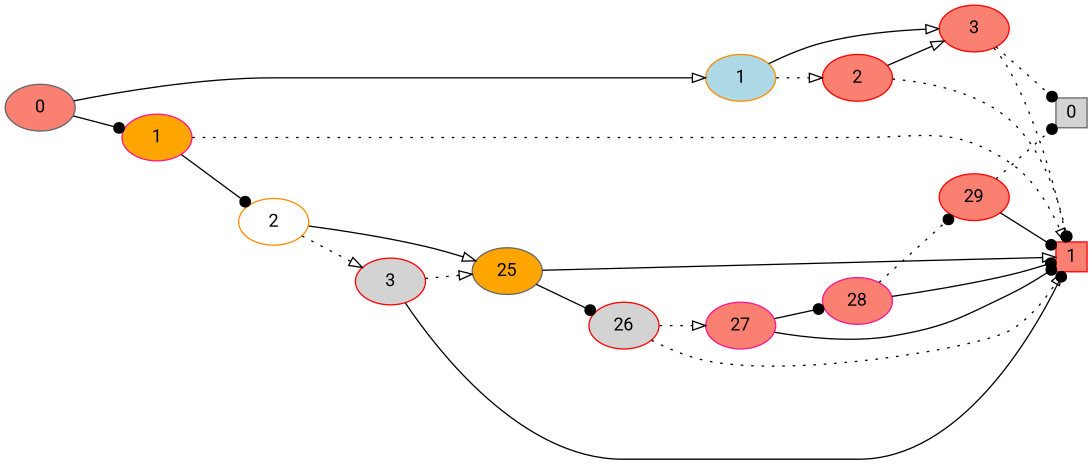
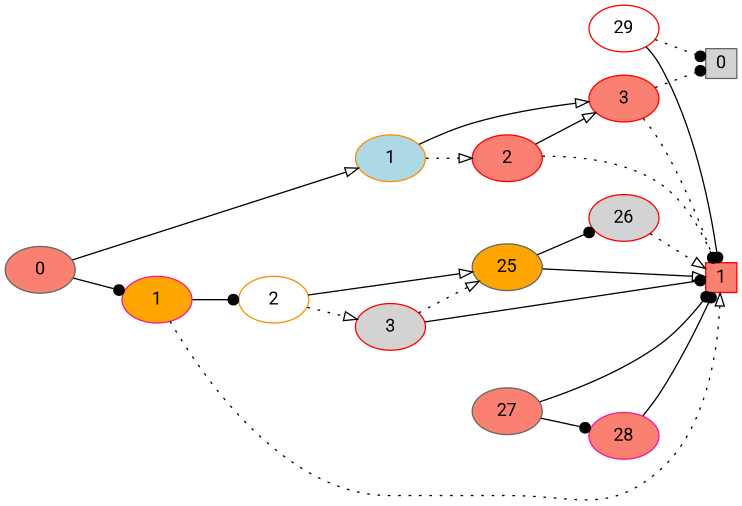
node "29": fillcolor salmon -> white
edge "28" -> "29": removed
edge "26" -> "27": removed
node "27": color deeppink -> gray40
